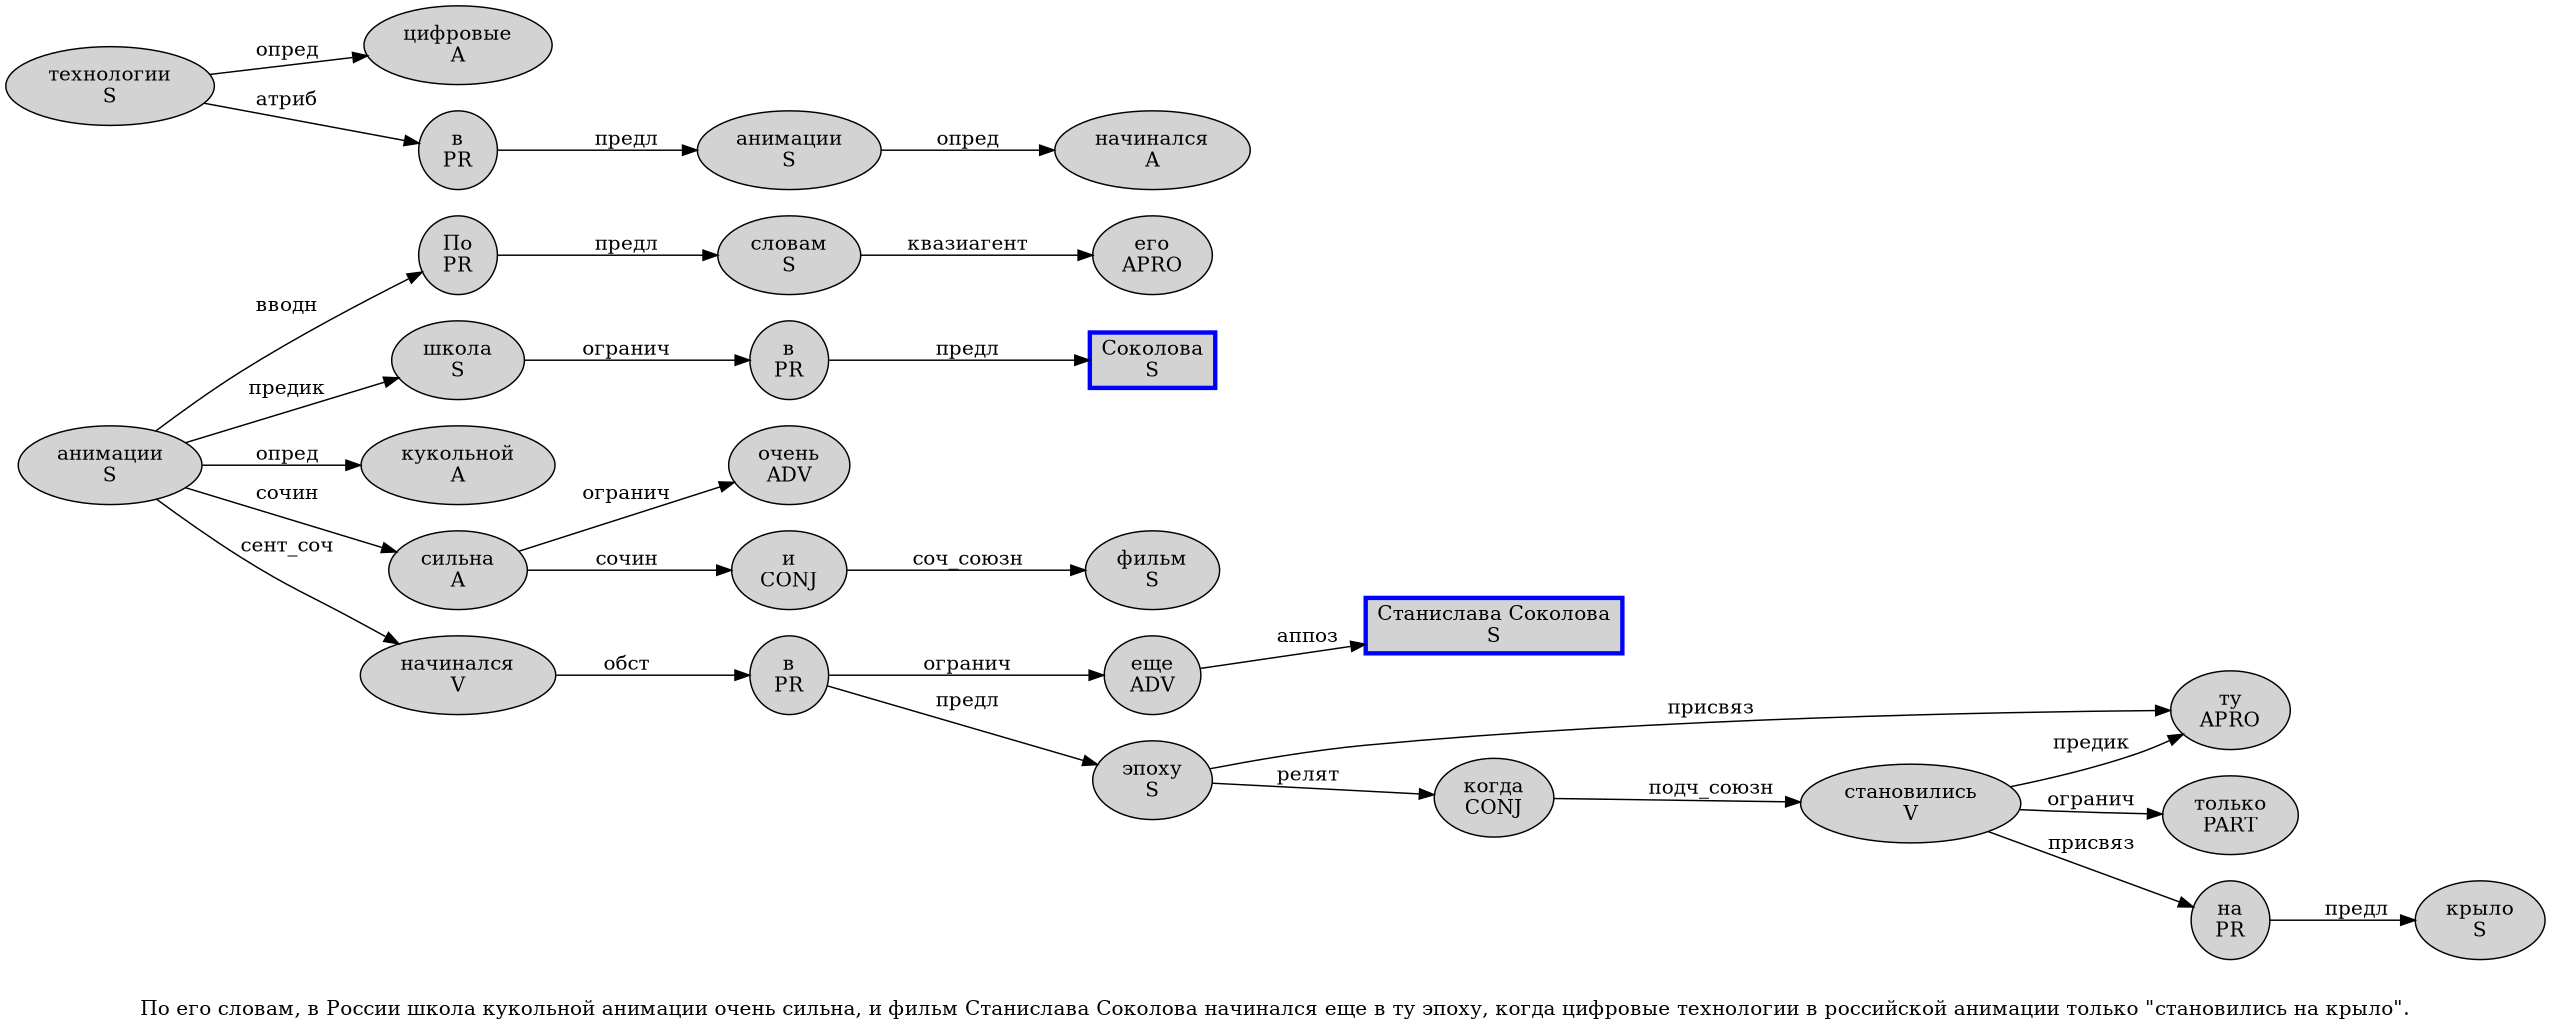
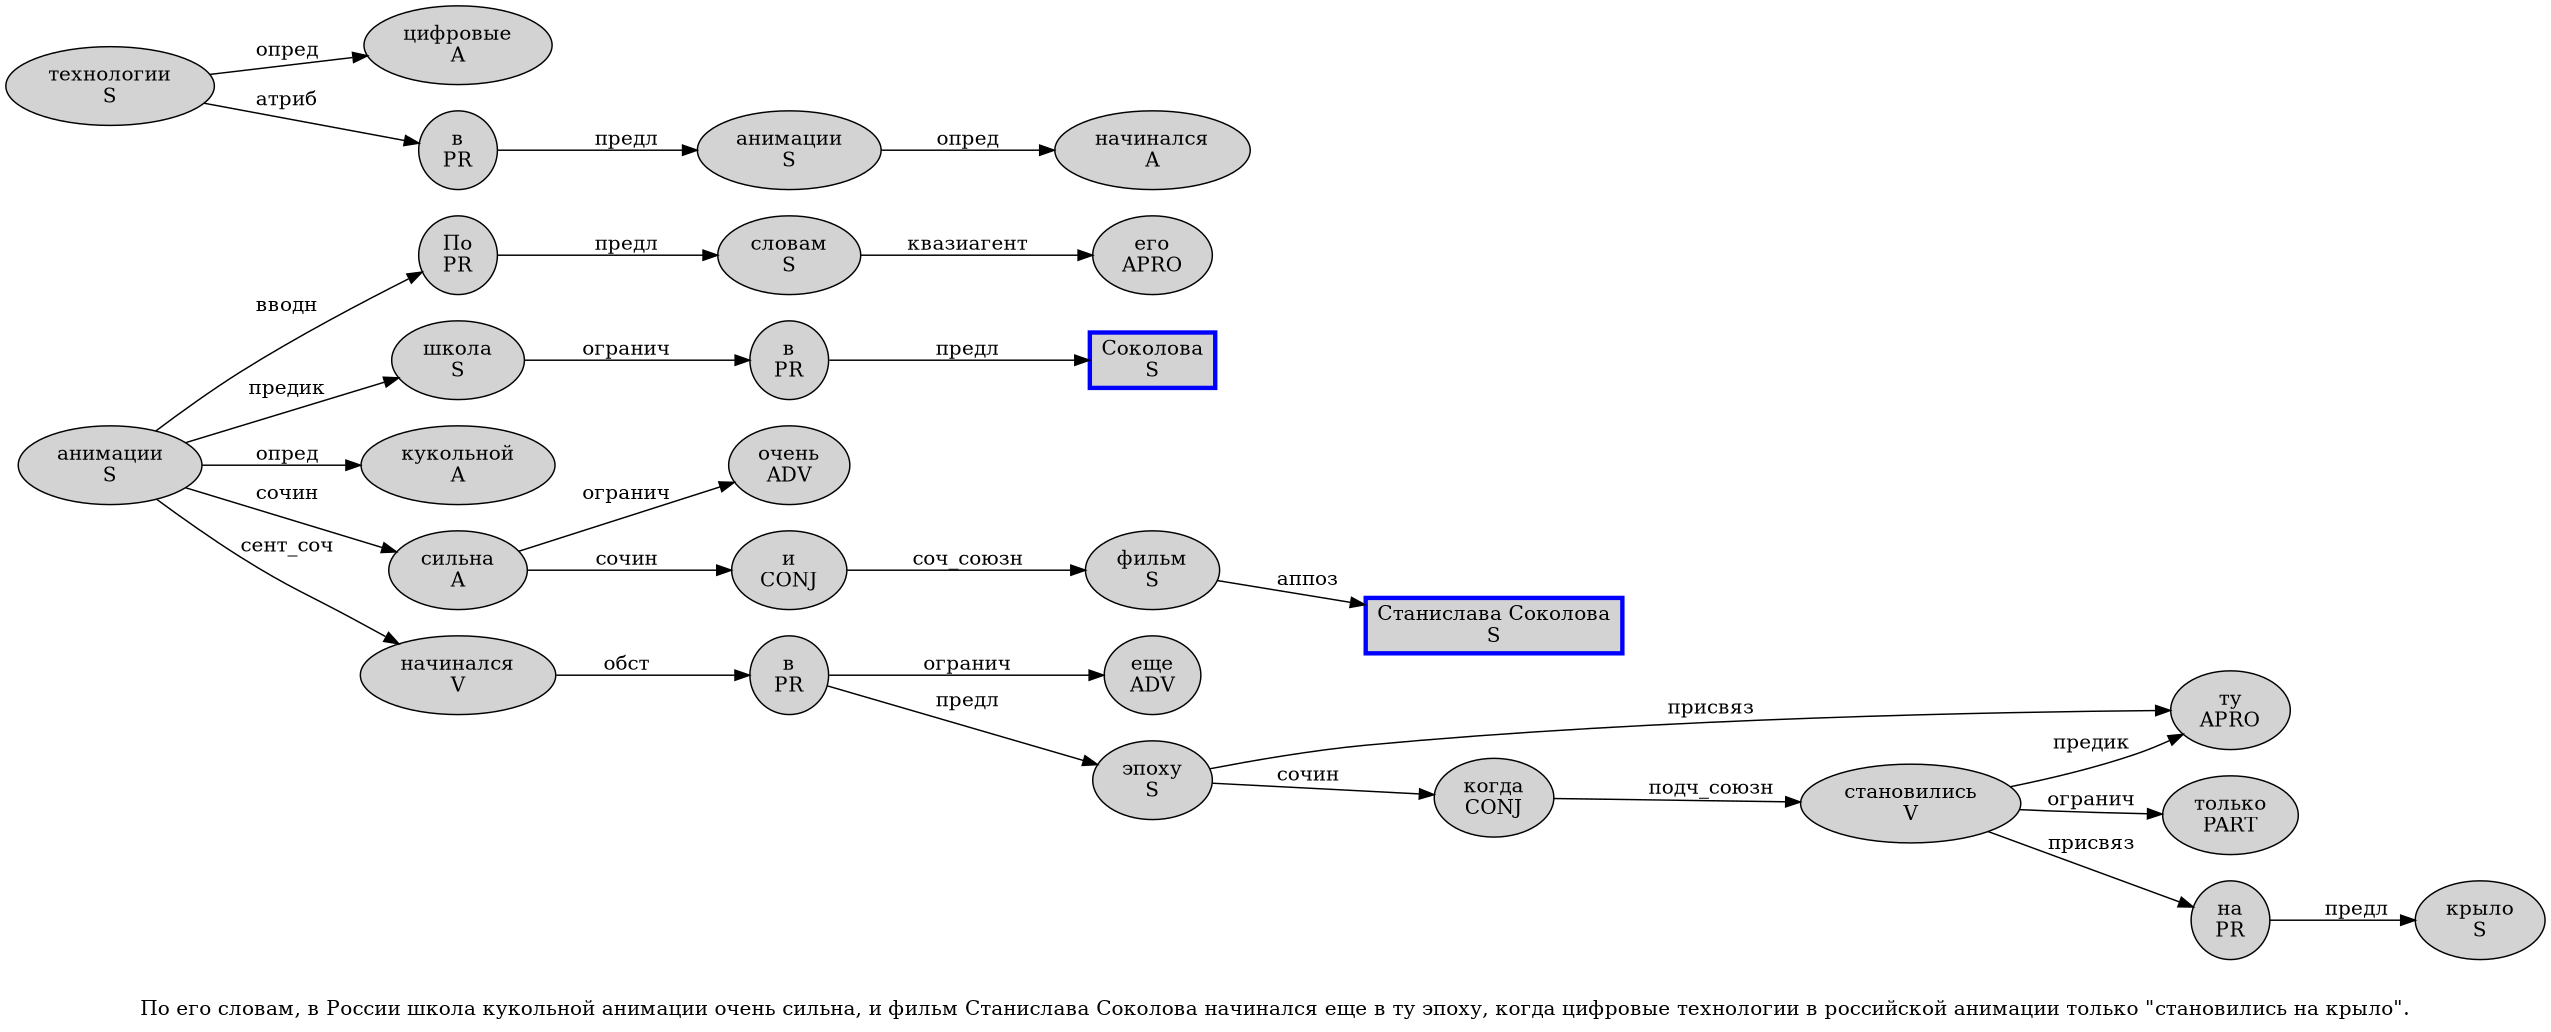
edge "еще ADV" -> "Станислава Соколова S": now "фильм S" -> "Станислава Соколова S"
edge "эпоху S" -> "когда CONJ": label "релят" -> "сочин"
